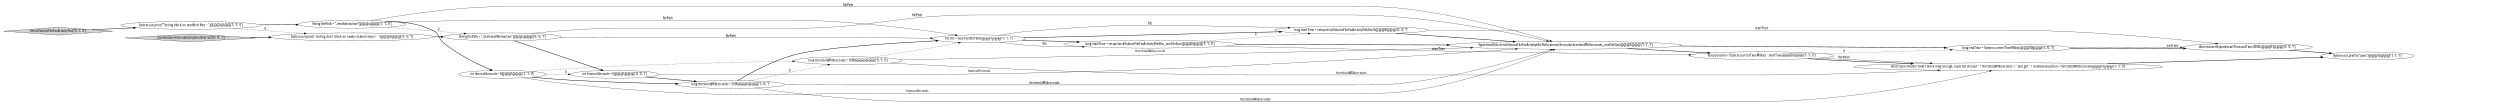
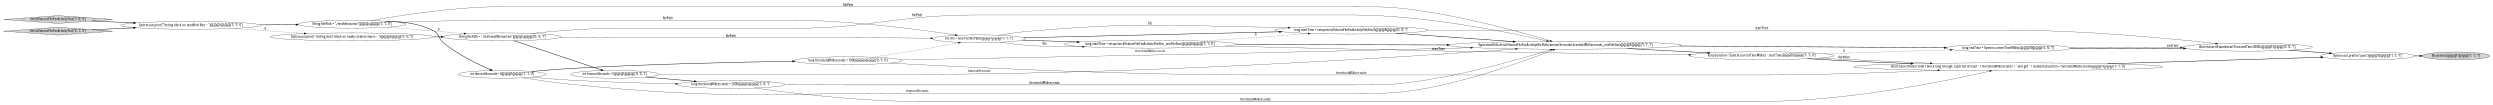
node "checkVolumeFileForActivityTest['1', '0', '0']": added
node "checkVolumeFileForActivitySmallFileTest['0', '0', '1']": removed
edge "long thresholdMilliseconds = 2000@@@6@@@['1', '0', '1']" -> "File file = new File(filePath)@@@7@@@['1', '1', '1']": removed
node "file.delete()@@@13@@@['1', '1', '1']": added
edge "int timeoutSeconds = 8@@@5@@@['1', '1', '0']" -> "long thresholdMilliseconds = 1000@@@6@@@['0', '1', '0']": style dashed -> bold
edge "long thresholdMilliseconds = 2000@@@6@@@['1', '0', '1']" -> "long thresholdMilliseconds = 1000@@@6@@@['0', '1', '0']": removed, label "0"
edge "int timeoutSeconds = 8@@@5@@@['1', '1', '0']" -> "int timeoutSeconds = 5@@@5@@@['0', '0', '1']": removed, label "0"
edge "int timeoutSeconds = 8@@@5@@@['1', '1', '0']" -> "long thresholdMilliseconds = 2000@@@6@@@['1', '0', '1']": style bold -> solid
